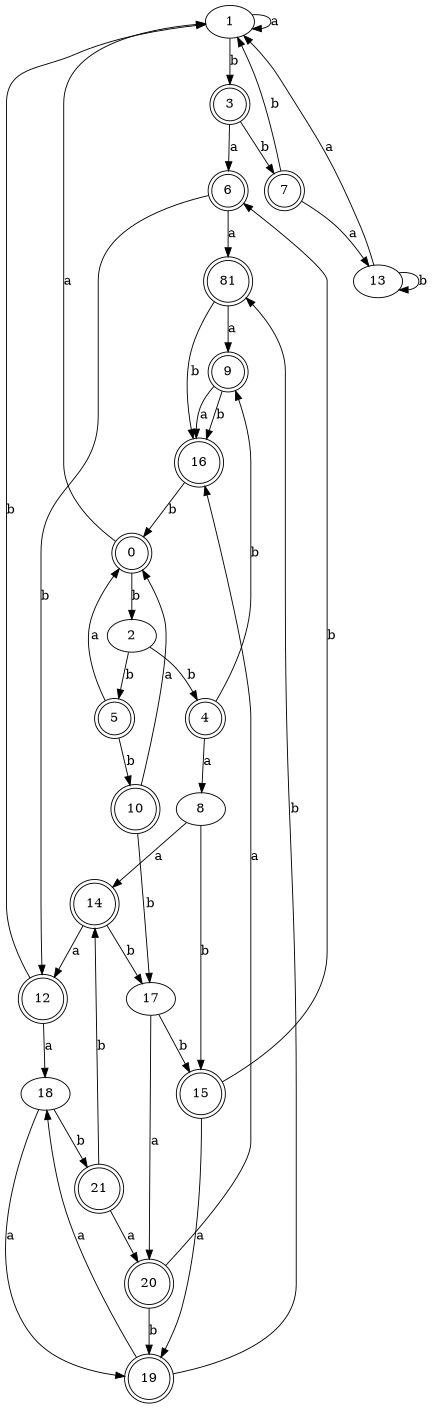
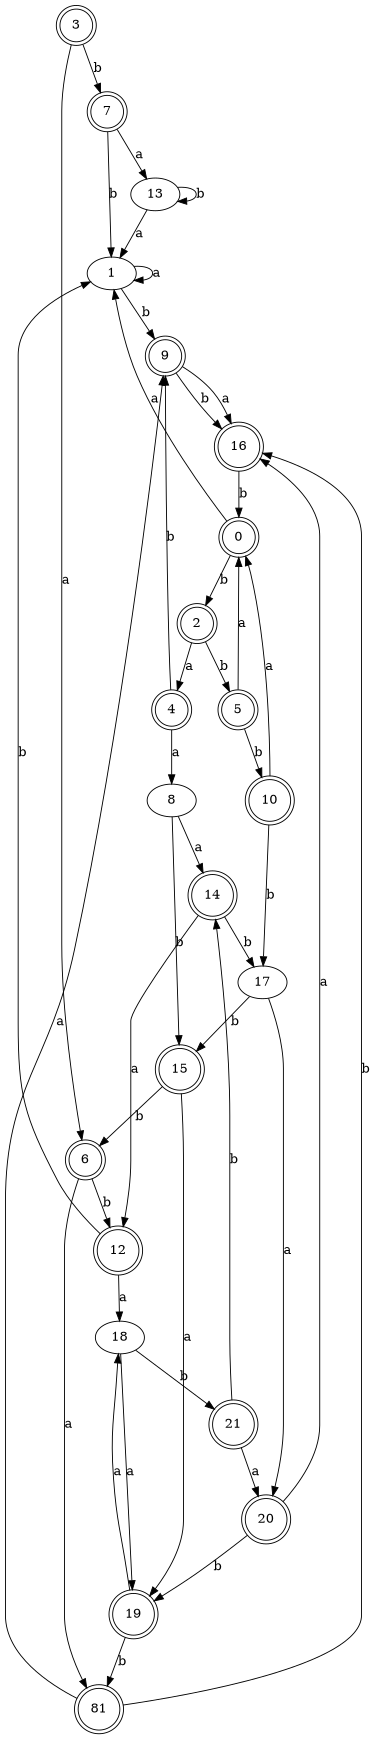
edge "1" -> "3": now "1" -> "9"
node "2": shape ellipse -> doublecircle
edge "2" -> "4": label "b" -> "a"
